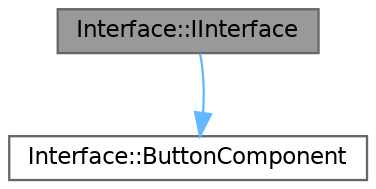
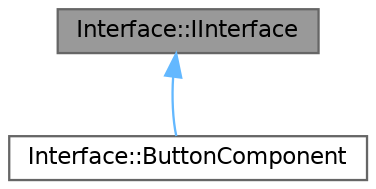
edge "Interface::IInterface" -> "Interface::ButtonComponent": reversed
